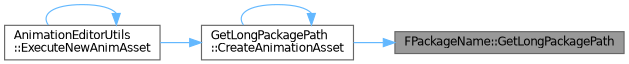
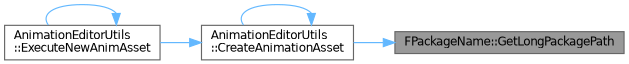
node "GetLongPackagePath ::CreateAnimationAsset": label "GetLongPackagePath ::CreateAnimationAsset" -> "AnimationEditorUtils ::CreateAnimationAsset"
